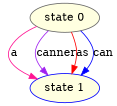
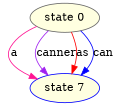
node "state 1": label "state 1" -> "state 7"
